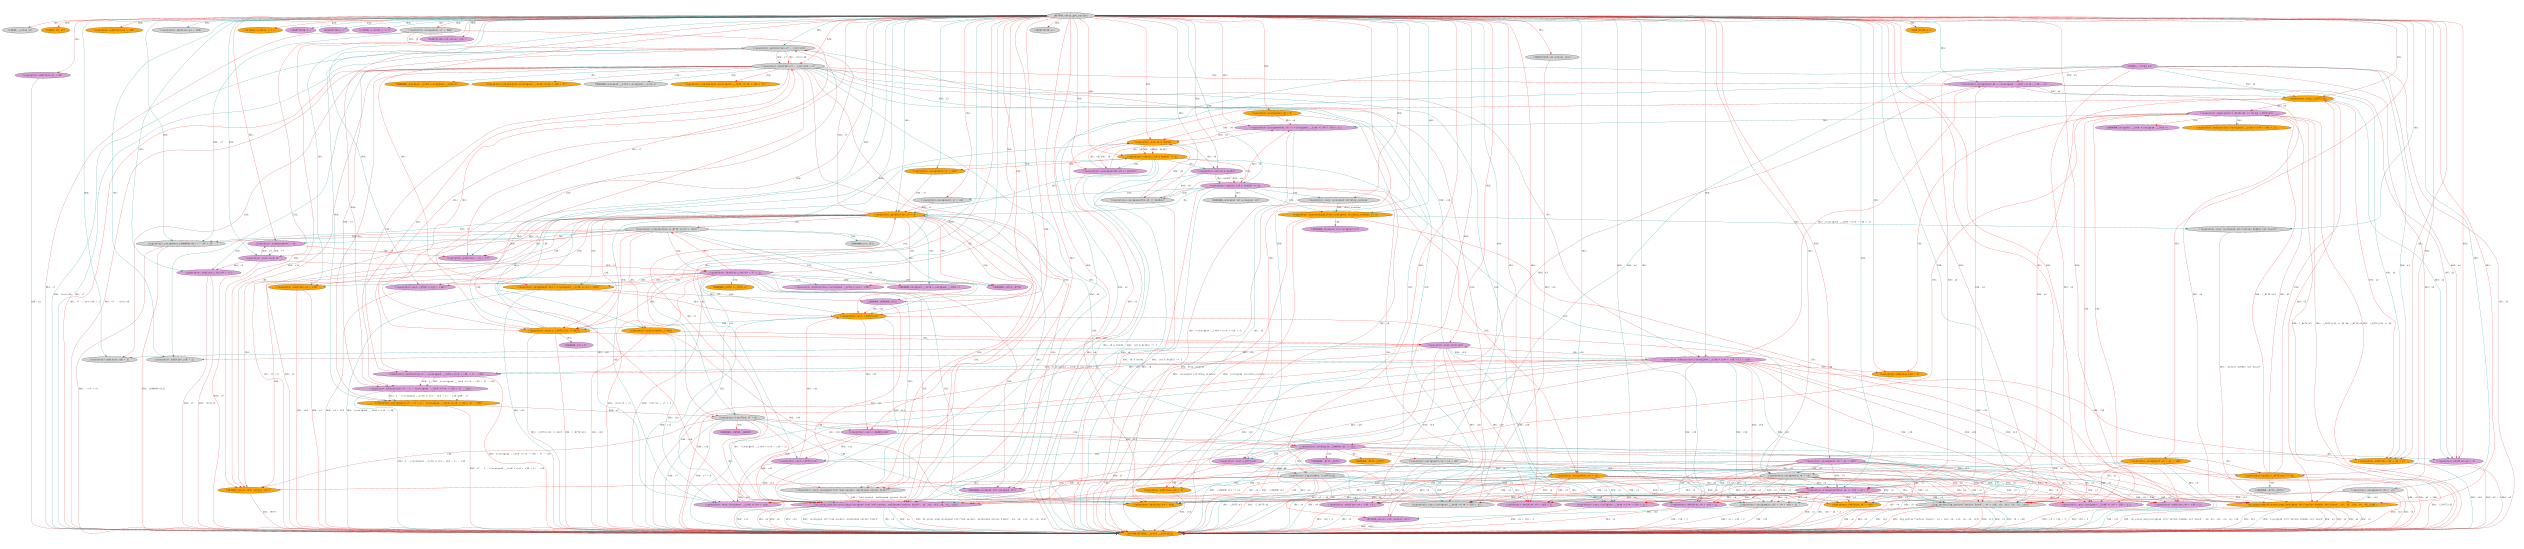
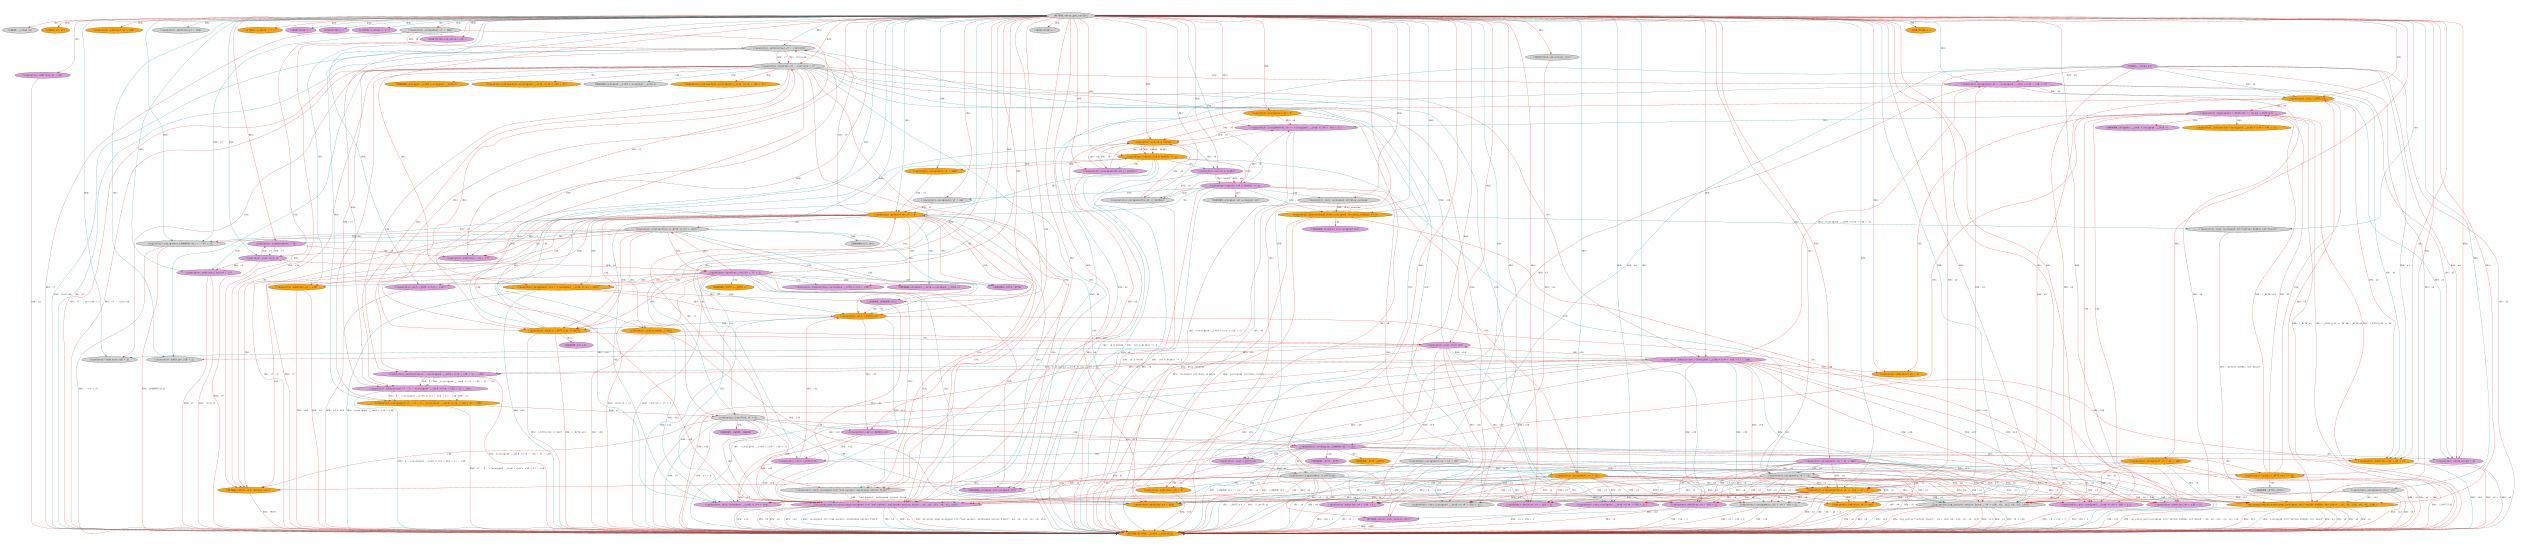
edge "(METHOD,udhcp_get_option)" -> "(<operator>.assignment,v7 = 128)": label "DDG: a3" -> "DDG: "
edge "(<operator>.notEquals,(_DWORD)v11 != a2)" -> "(<operator>.assignment,v6 = a1 + 44)": now "(<operator>.notEquals,(_DWORD)v11 != a2)" -> "(<operator>.addition,v10 + a3 + 2)"
node "(<operator>.assignmentPlus,v4 += v10 + a3 + 2)": fillcolor plum -> orange
